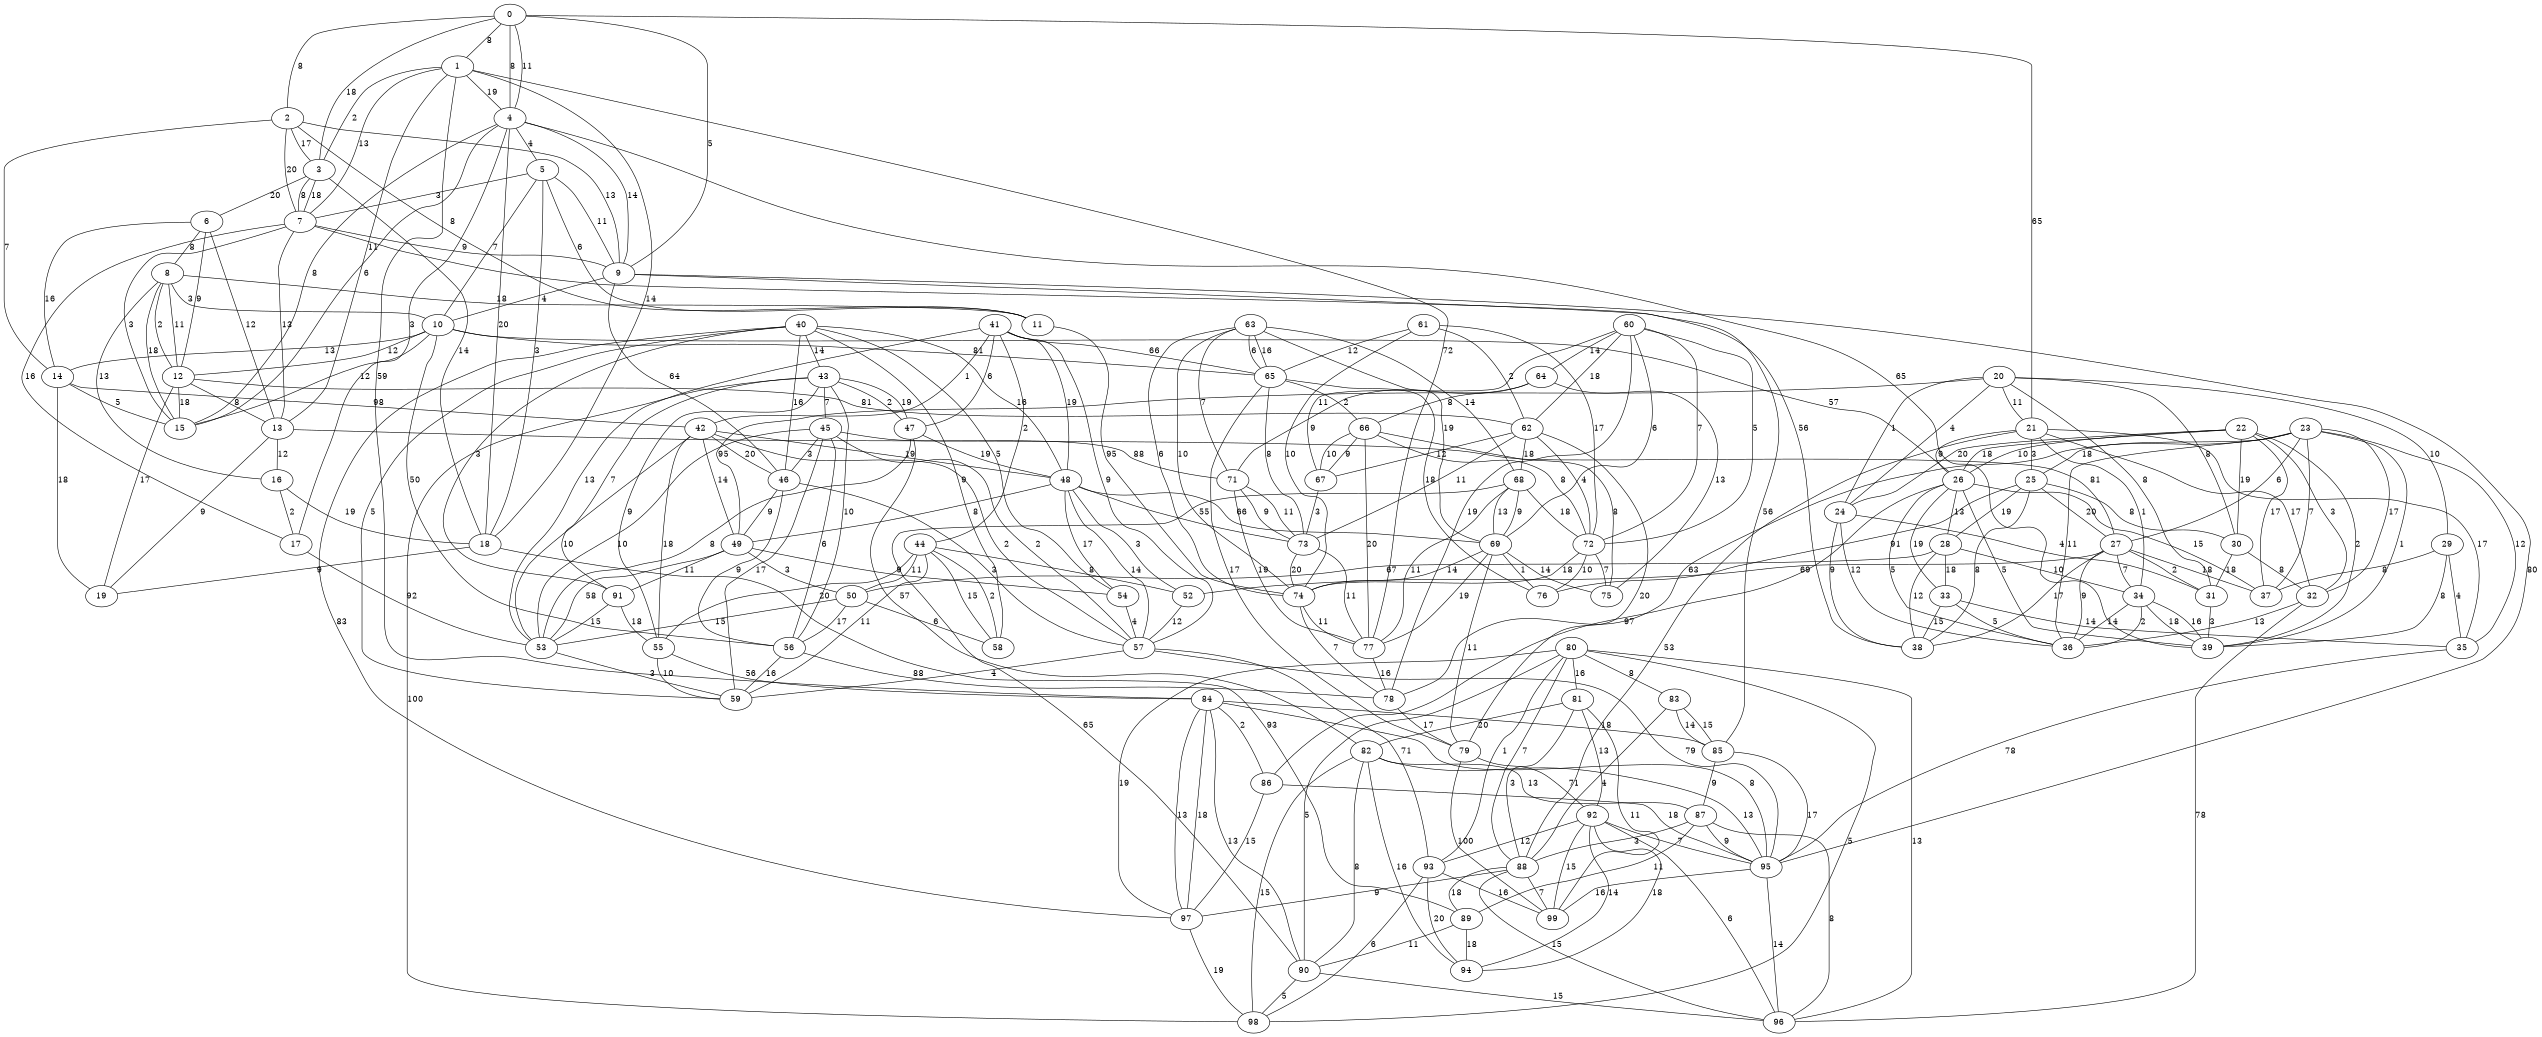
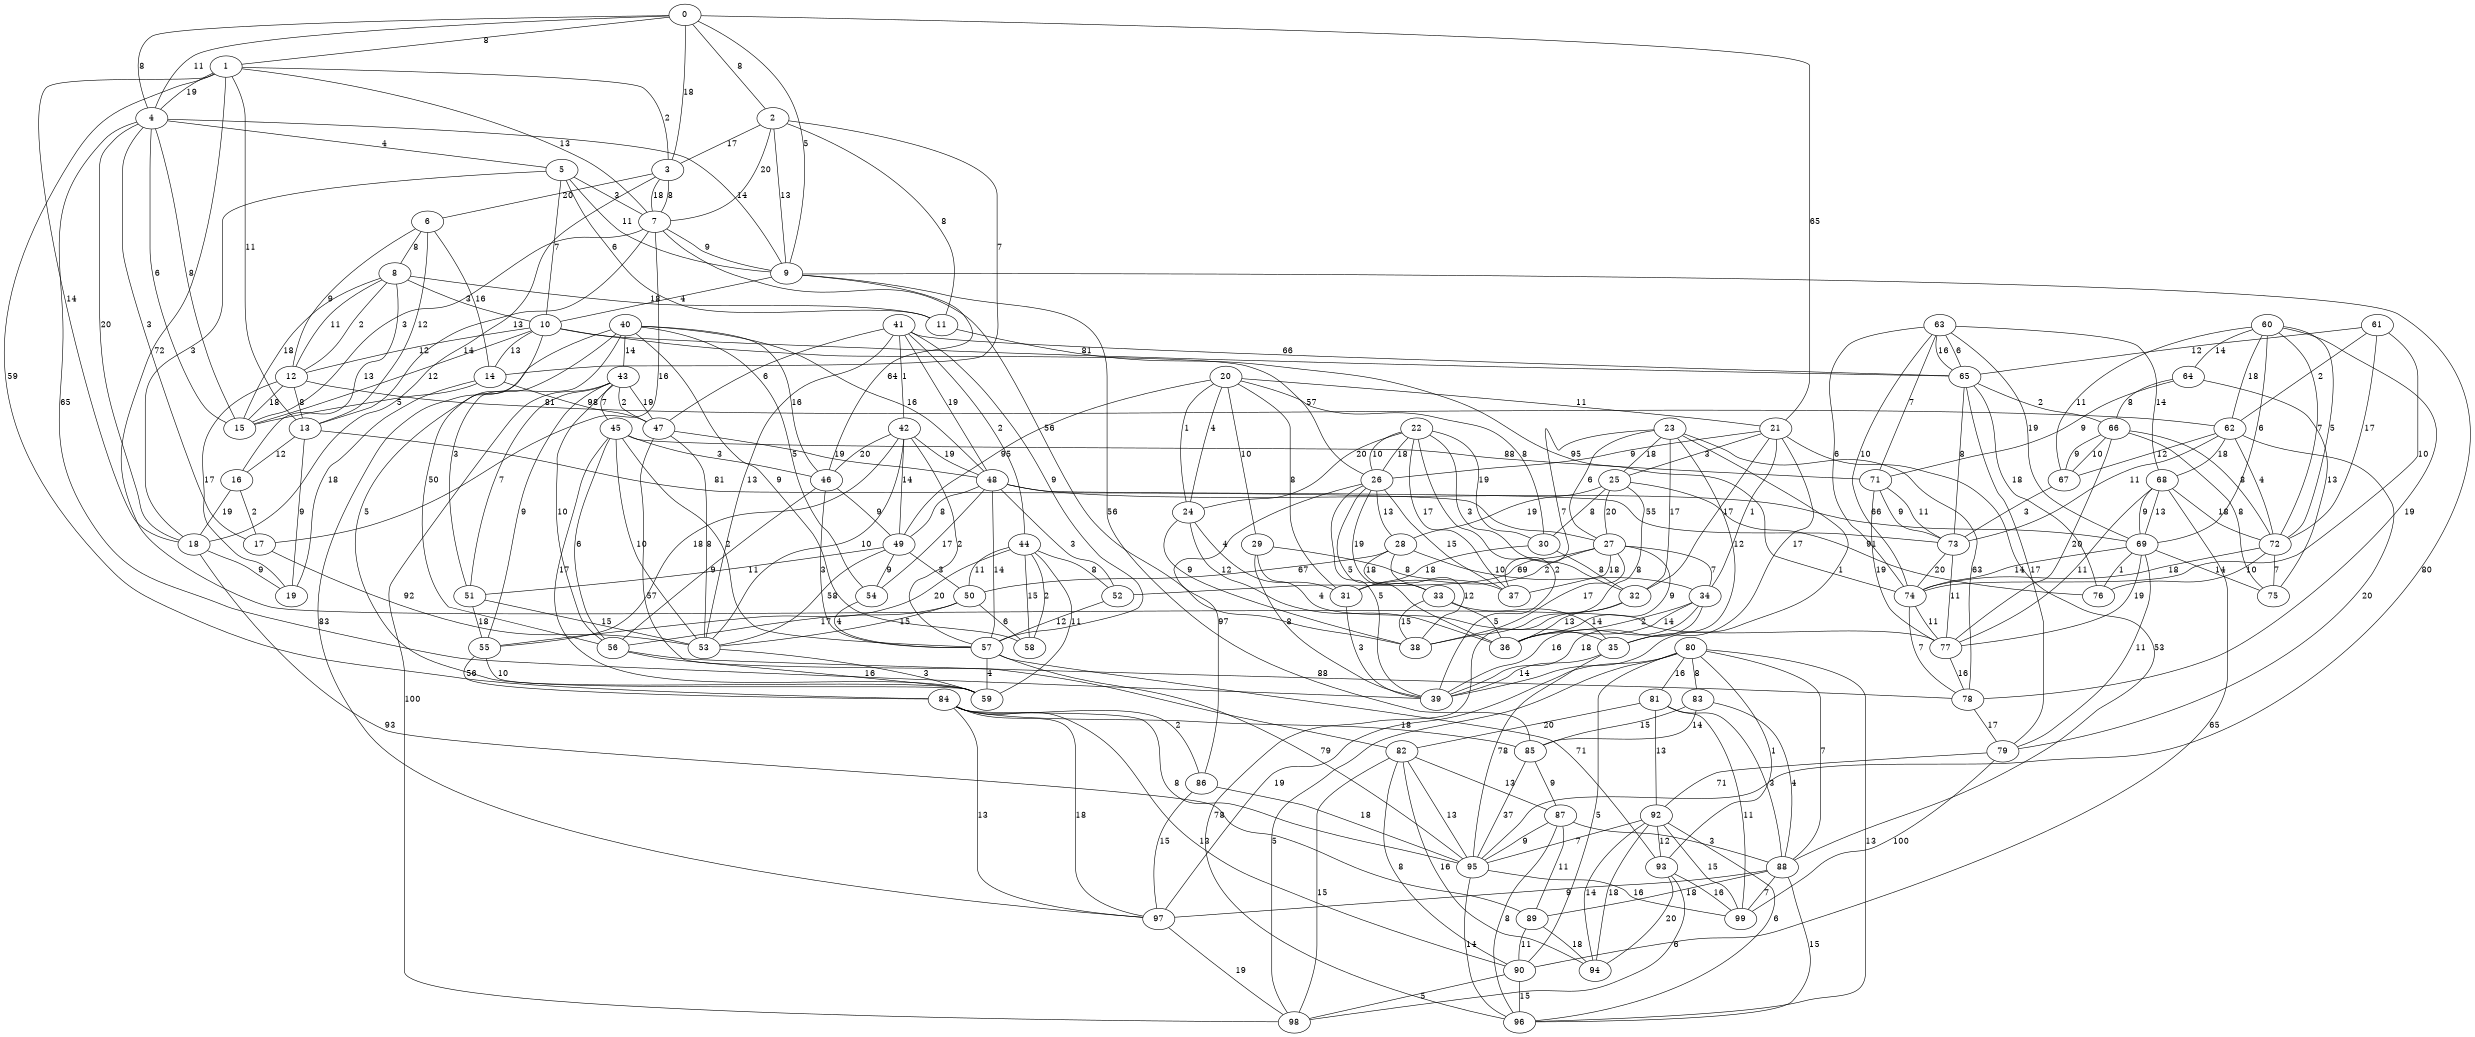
edge "14" -- "42": now "14" -- "47"
edge "23" -- "36": removed, label "11"
node "91": label "91" -> "51"
edge "35" -- "39": added, label "14"
edge "85" -- "95": label "17" -> "37"
